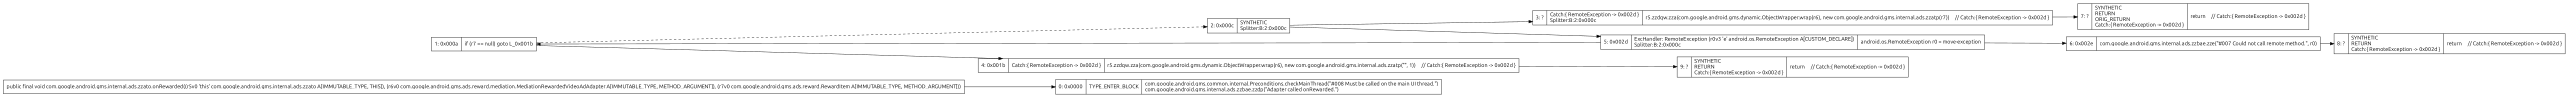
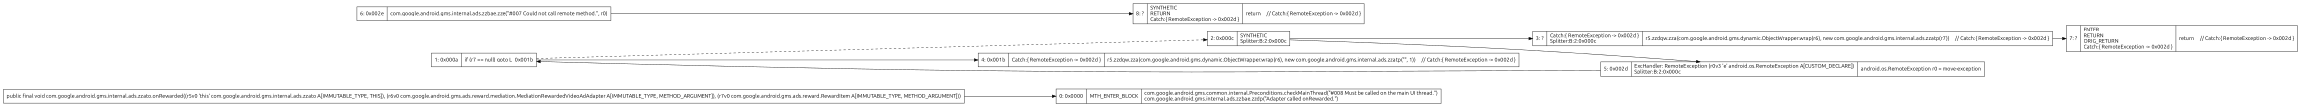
node "7: ?": text "SYNTHETIC" -> "ENTER"
edge "5: 0x002d" -> "6: 0x002e": removed
node "9: ?": removed
node "0: 0x0000": text "TYPE_ENTER_BLOCK" -> "MTH_ENTER_BLOCK"
